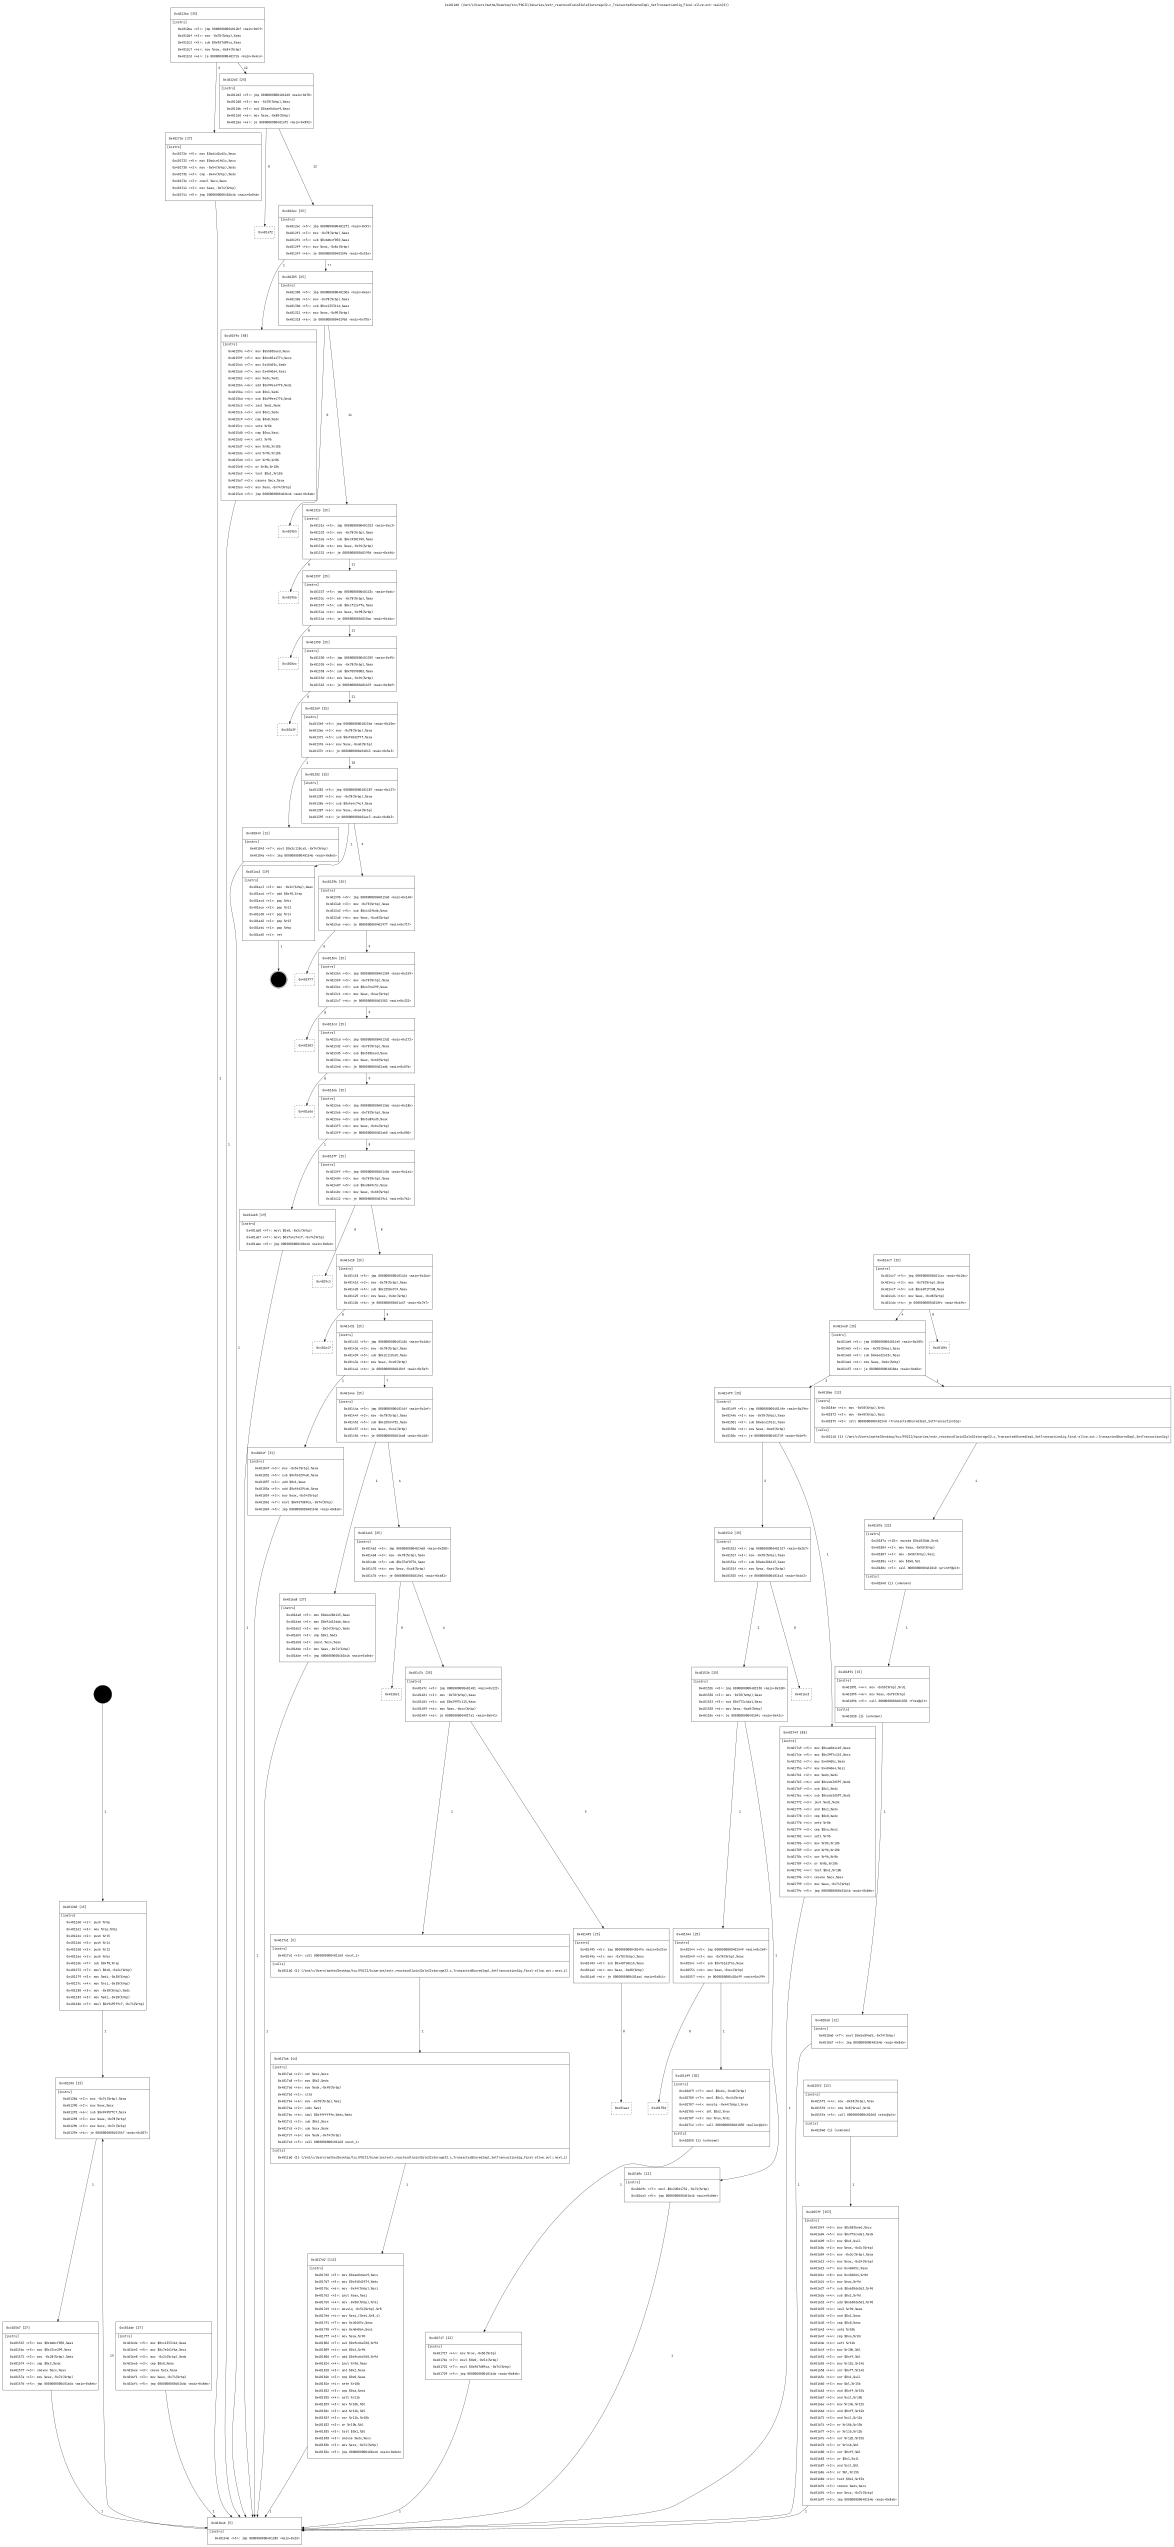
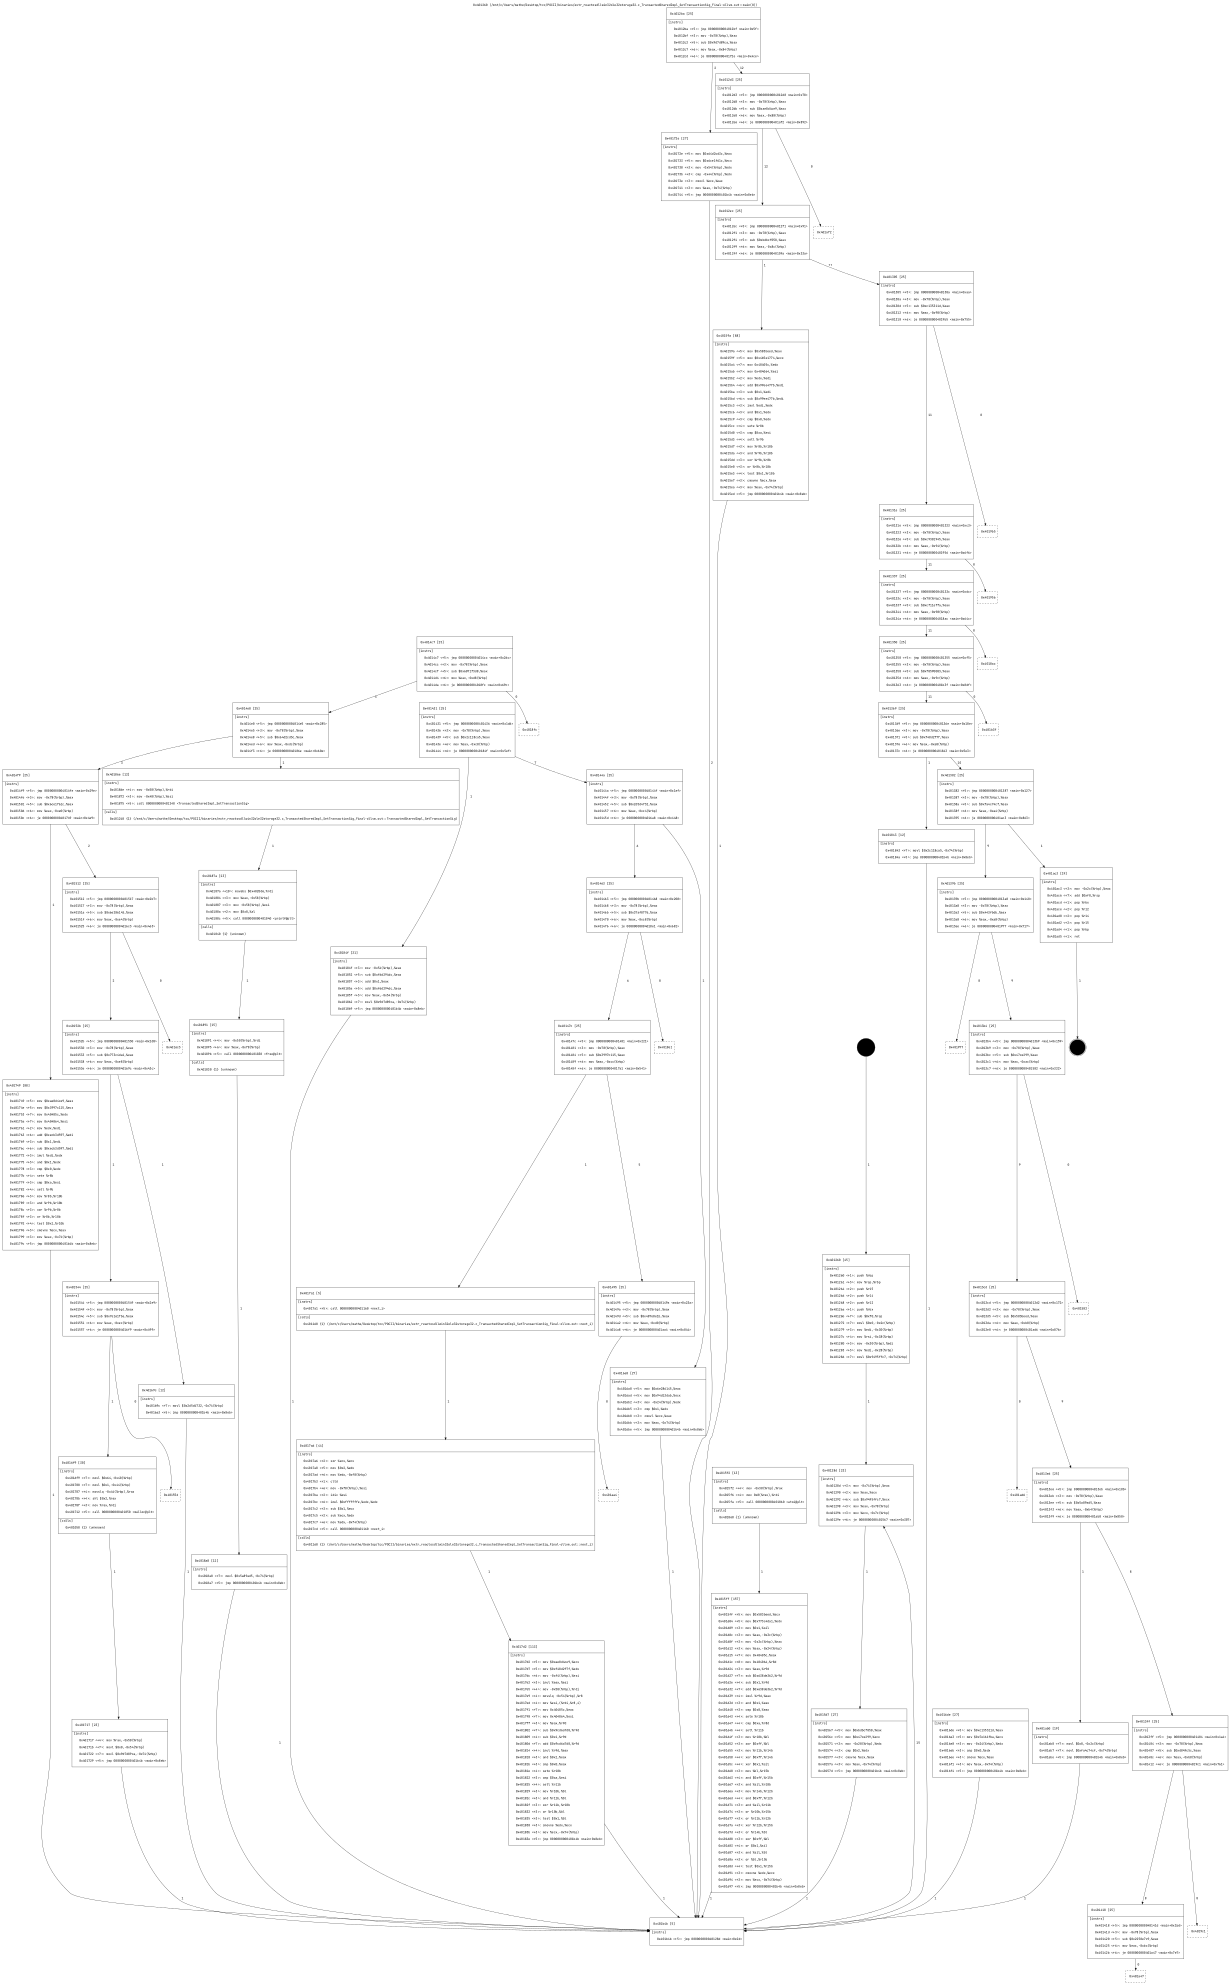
edge "0x401418 [25]" -> "0x401431 [25]": removed, label "8"
